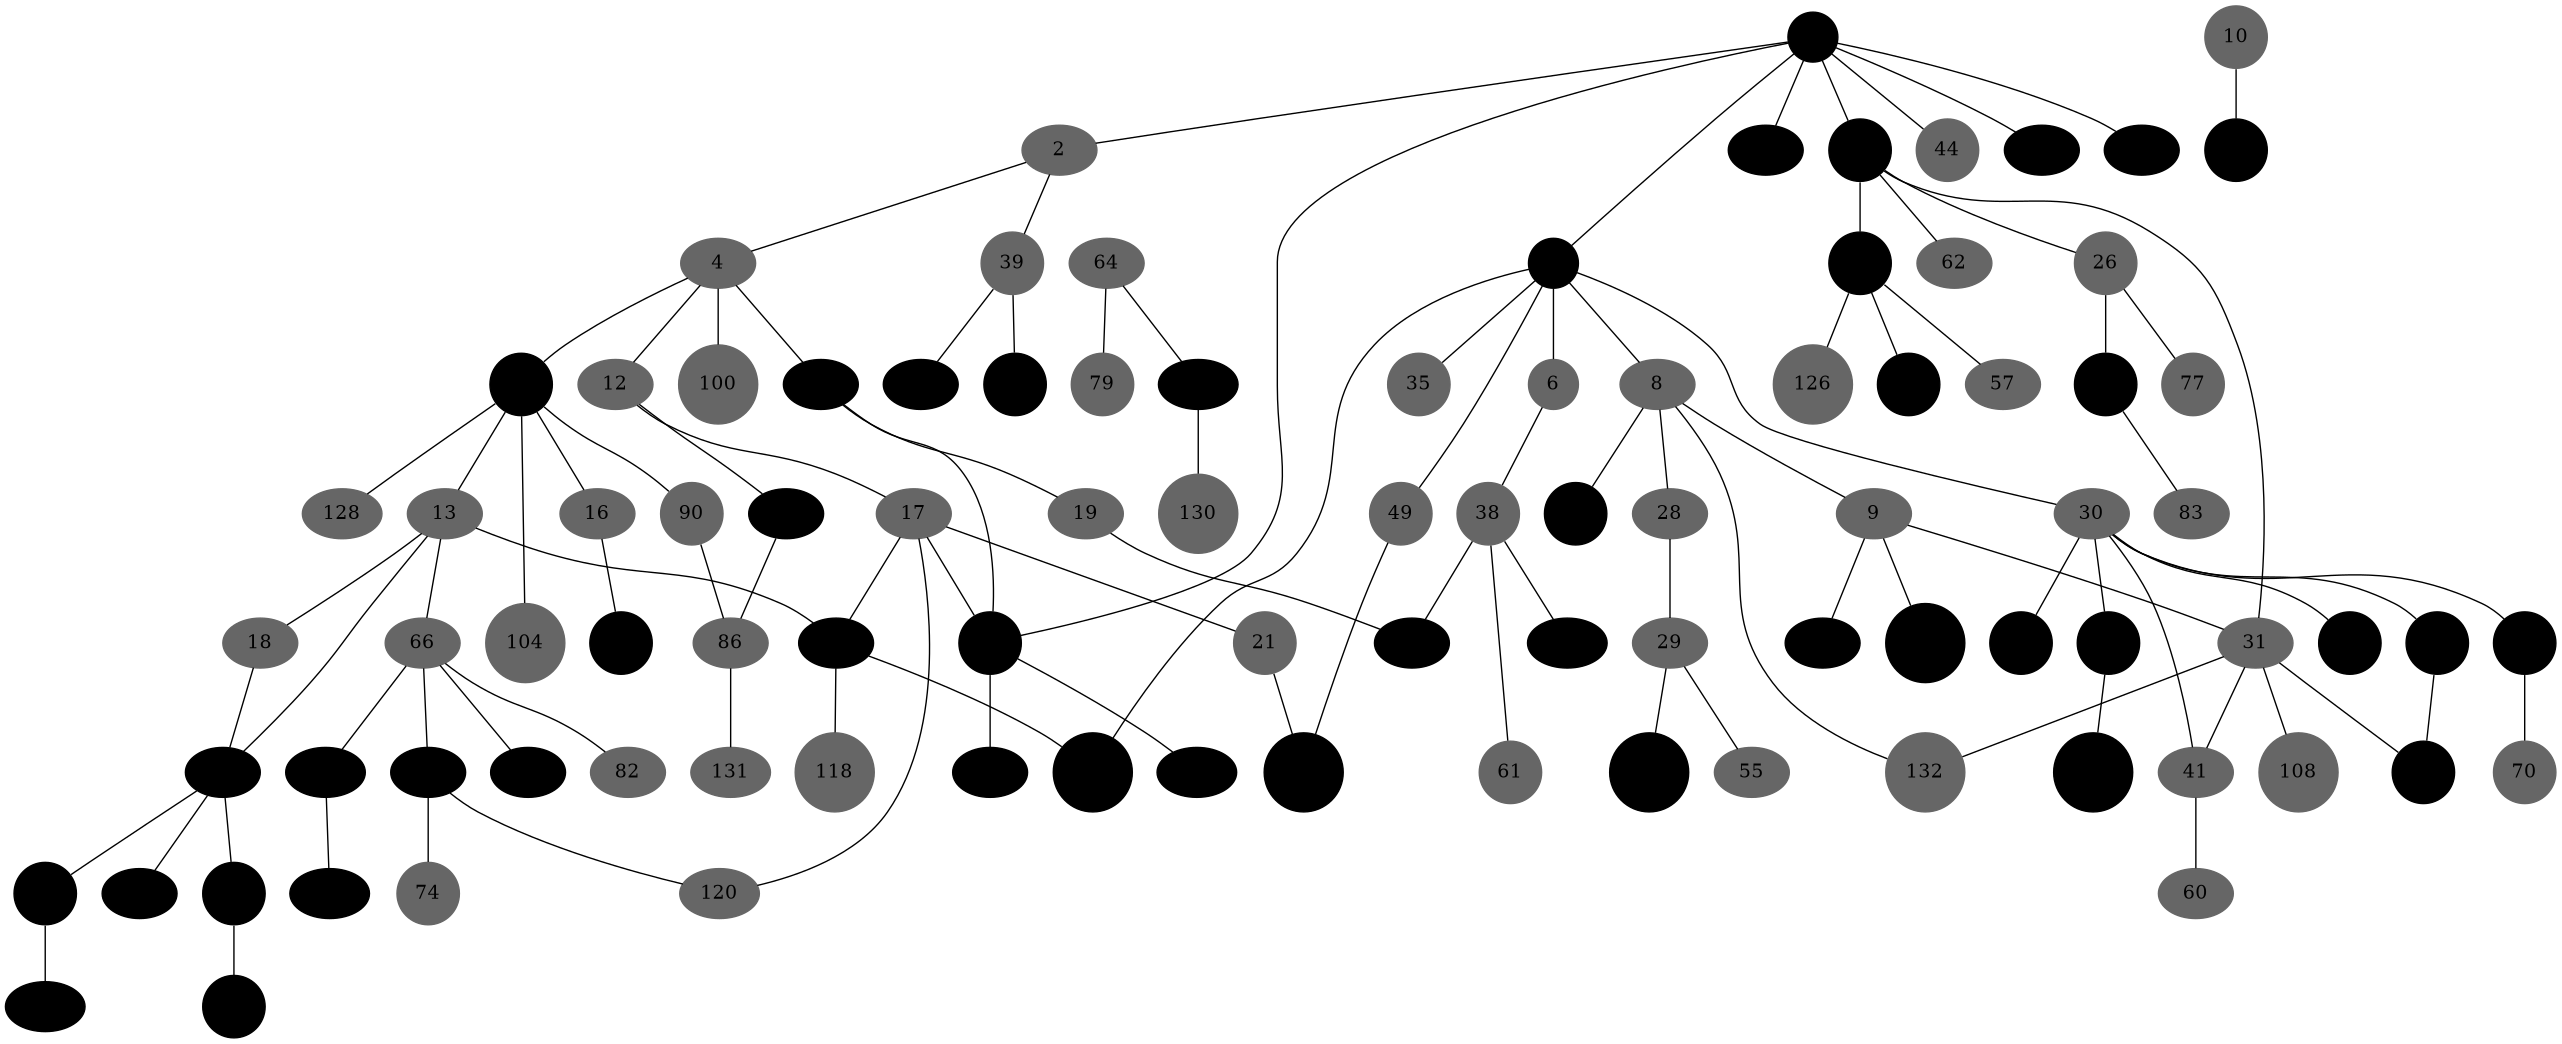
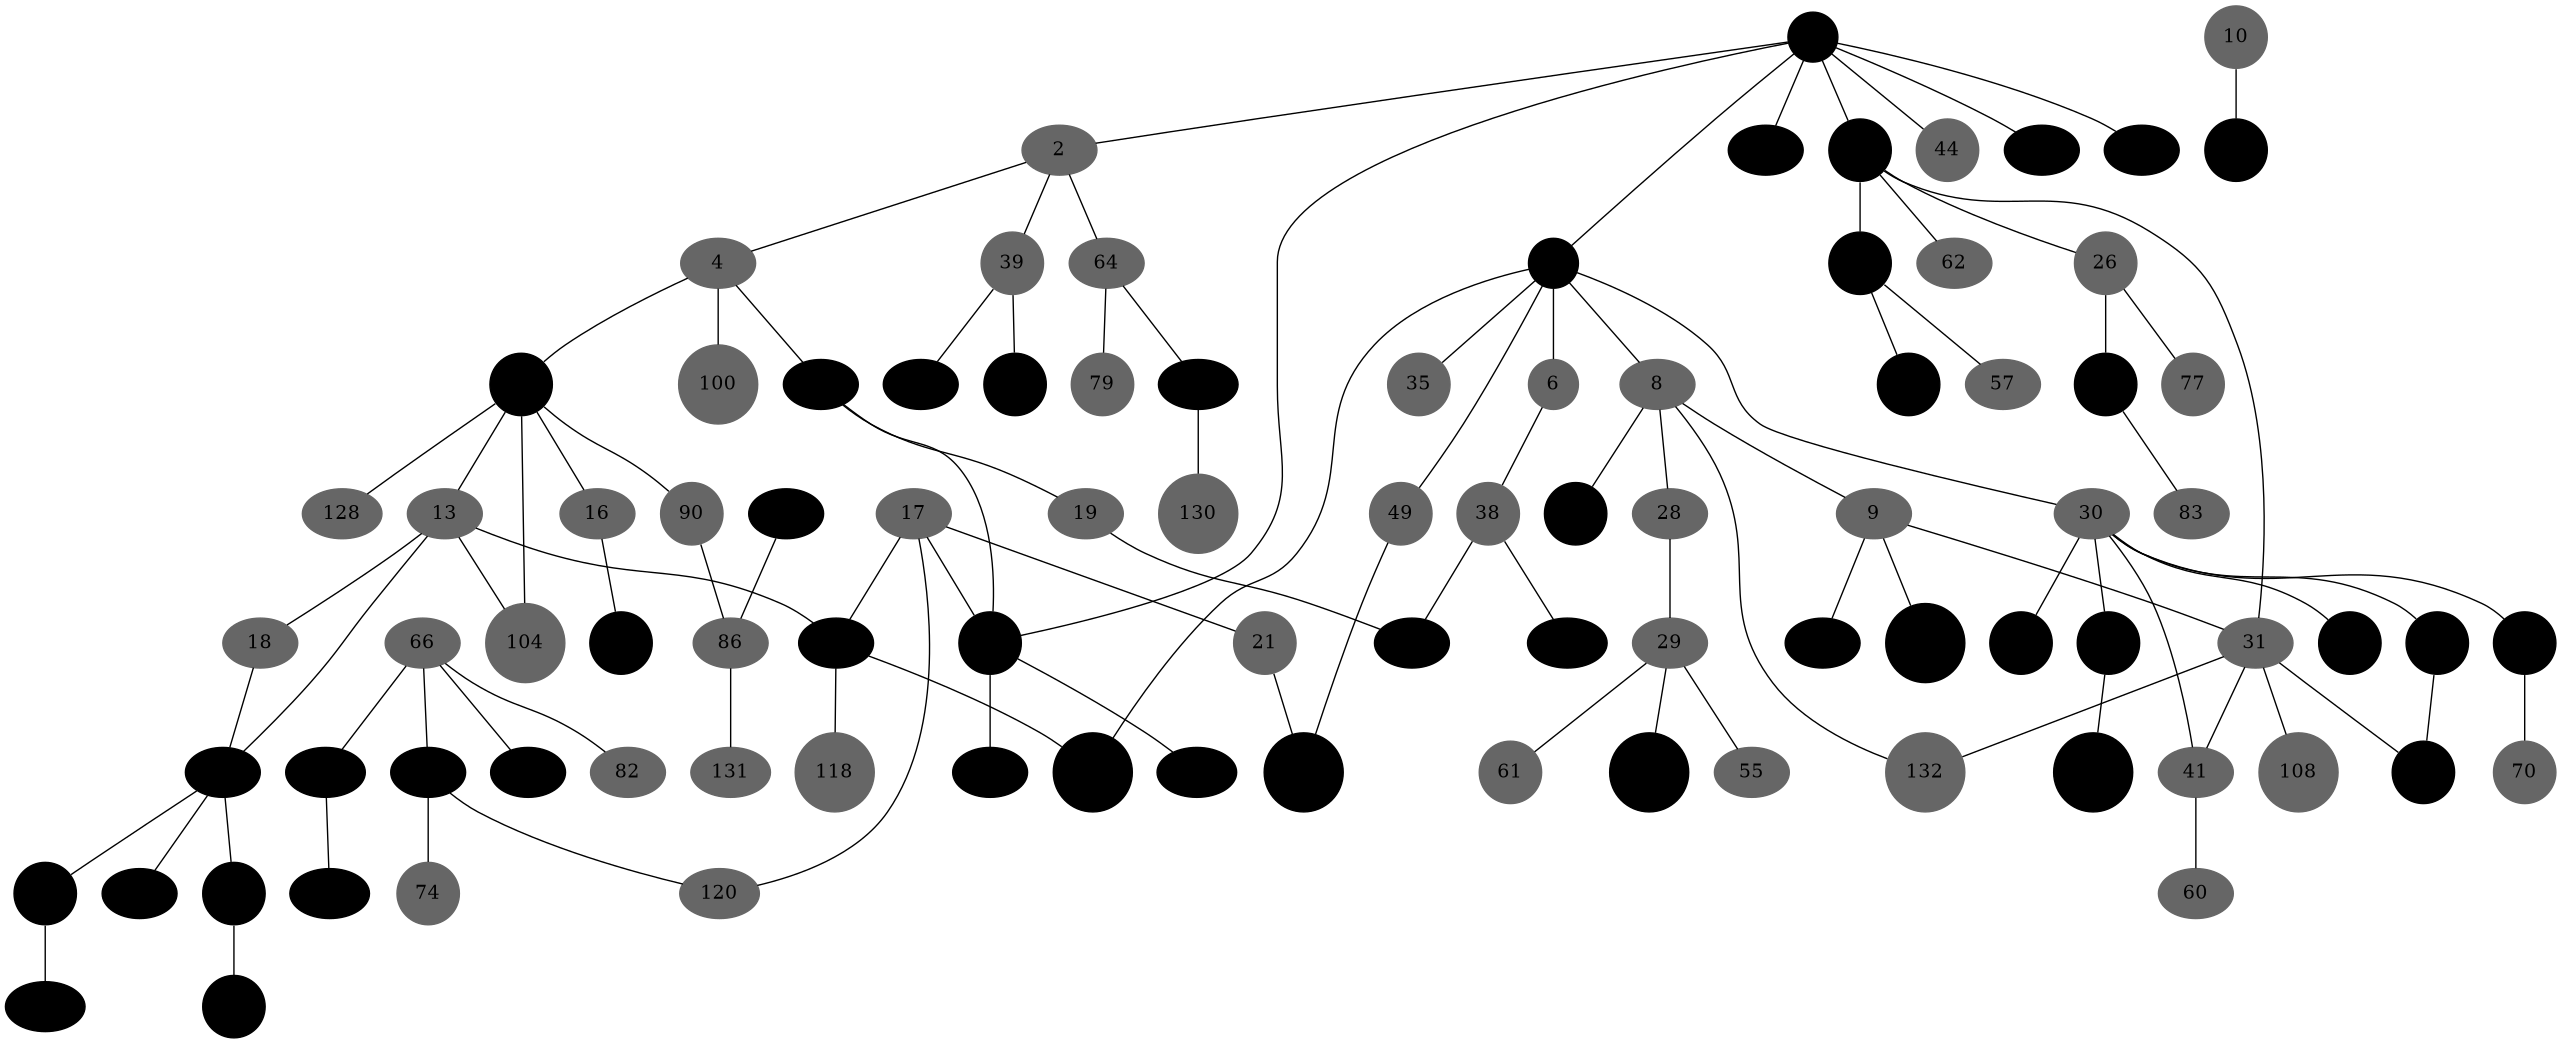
edge "2" -- "64": added
node "12": removed
node "126": removed
edge "13" -- "66": now "13" -- "104"
edge "38" -- "61": now "29" -- "61"
